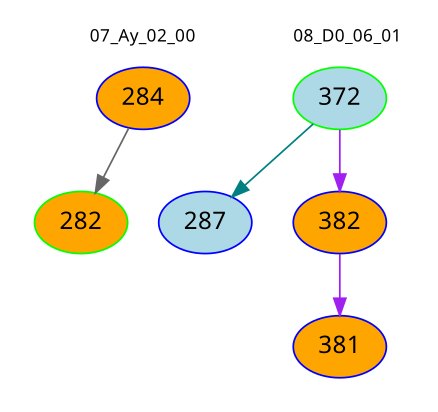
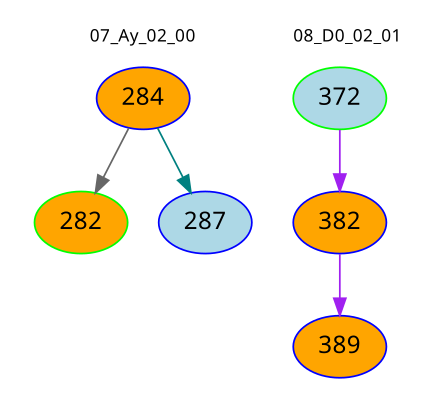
cluster "08_D0_06_01": label "08_D0_06_01" -> "08_D0_02_01"
edge "372" -> "287": now "284" -> "287"
node "381": label "381" -> "389"
